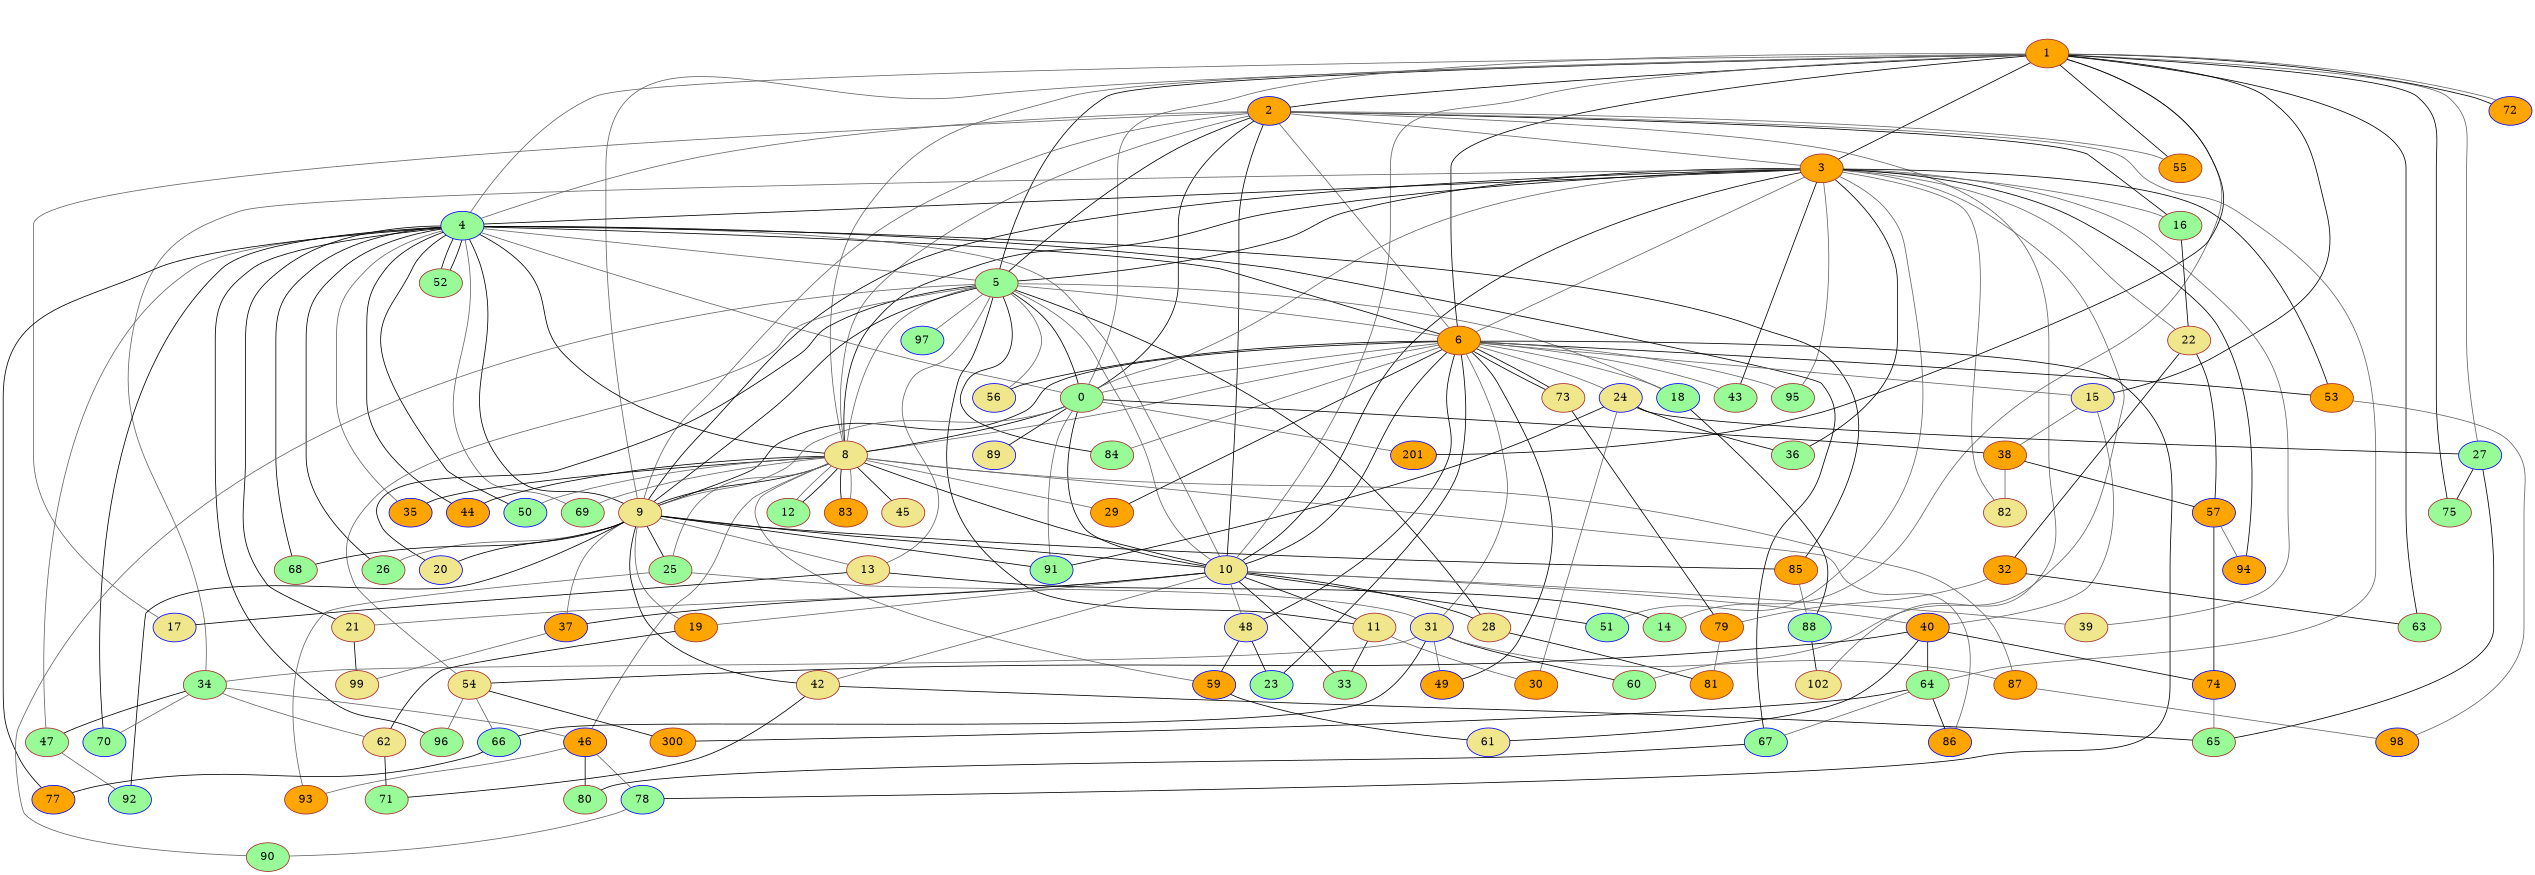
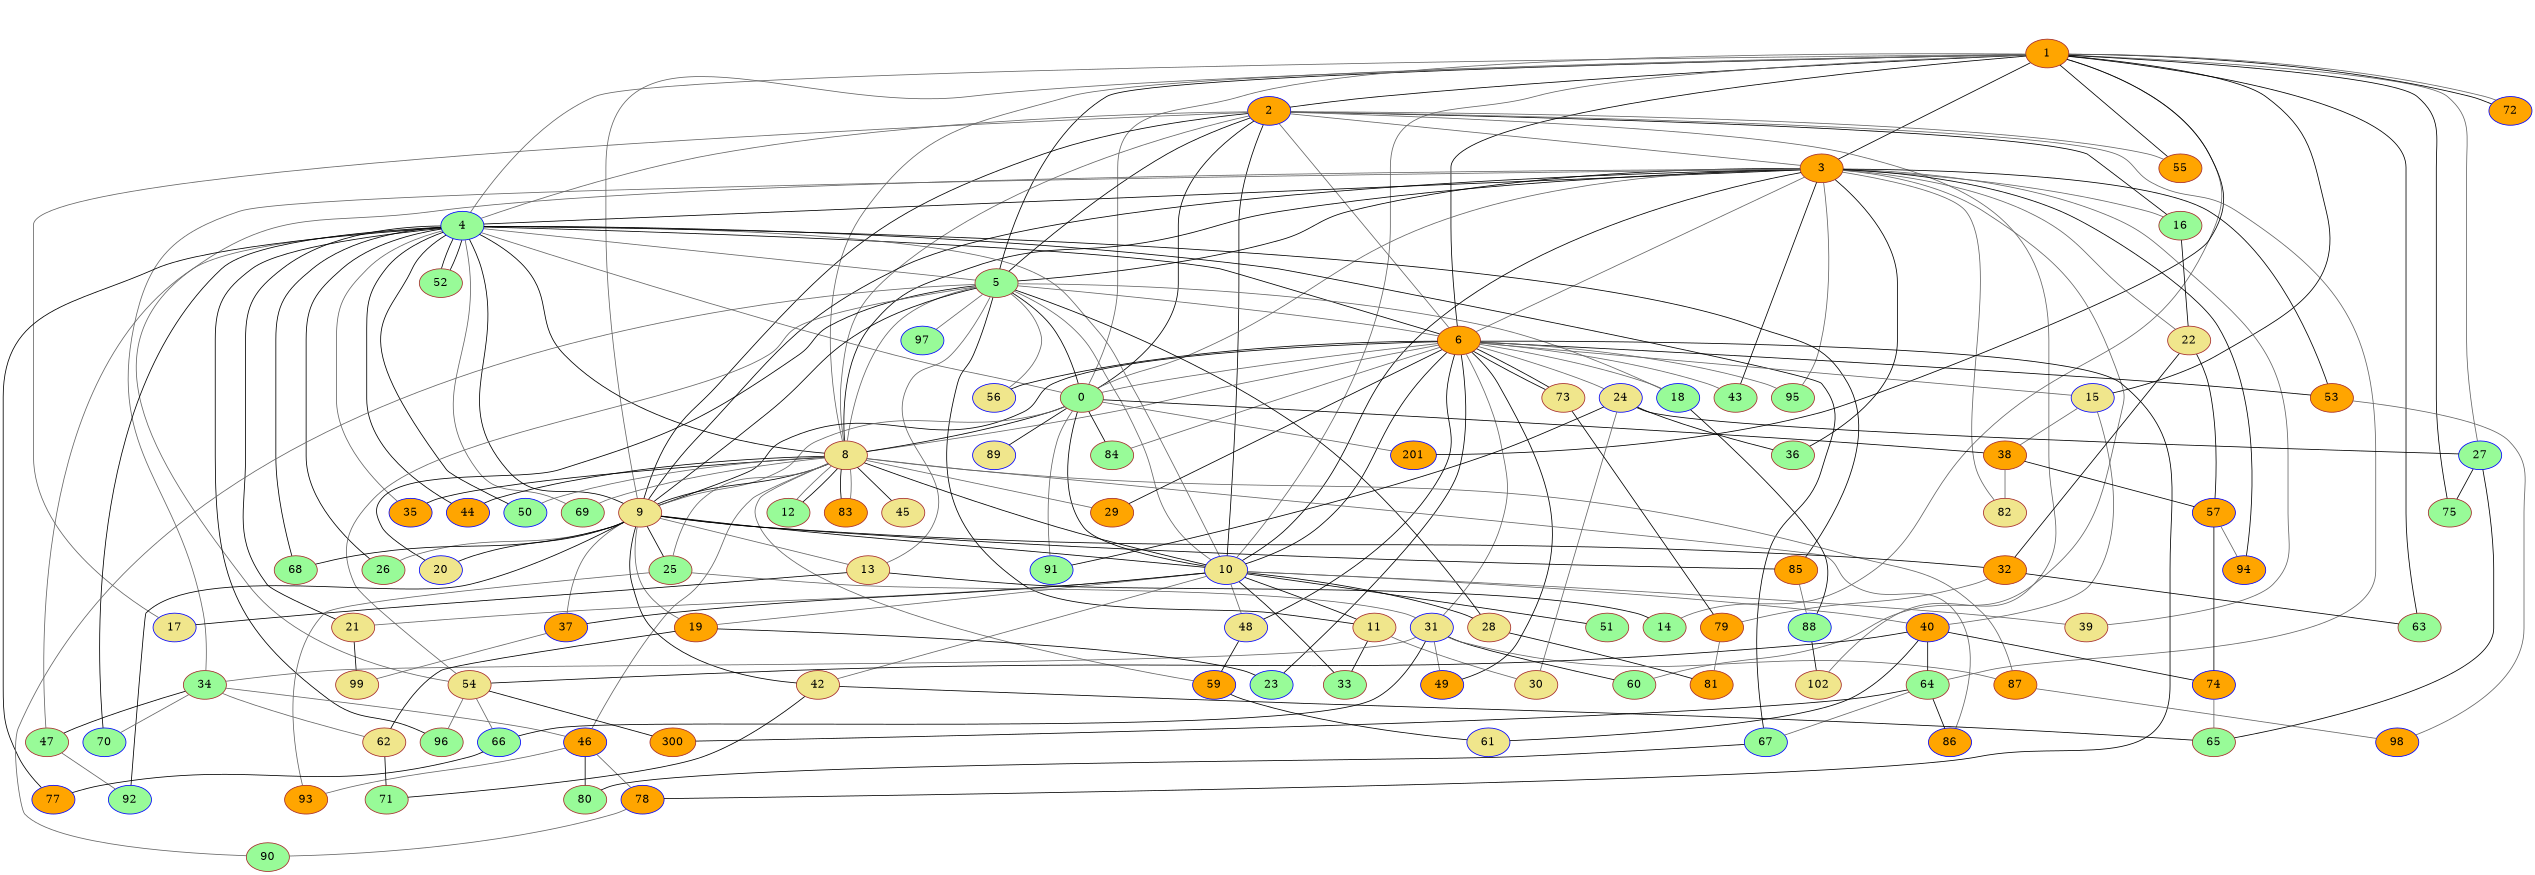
edge "2" -- "9": color gray40 -> black
edge "5" -- "84": now "0" -- "84"
edge "3" -- "51": now "3" -- "54"
edge "9" -- "91": now "9" -- "32"
node "51": color blue -> brown
edge "48" -- "23": now "19" -- "23"
node "30": fillcolor orange -> khaki
node "78": fillcolor palegreen -> orange
